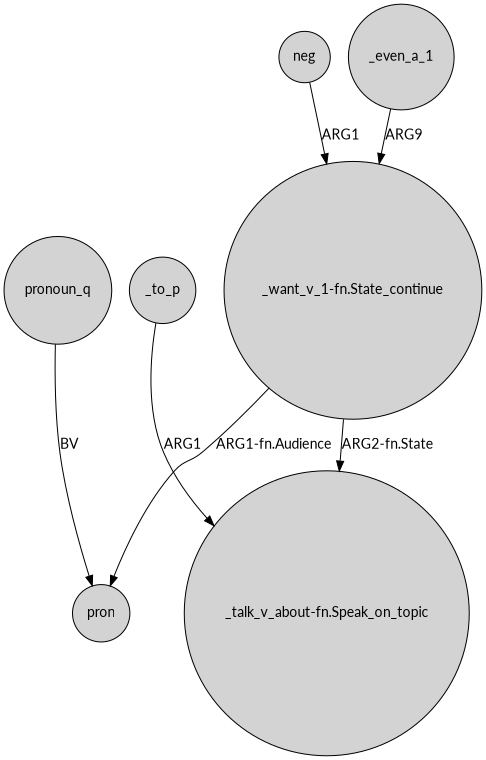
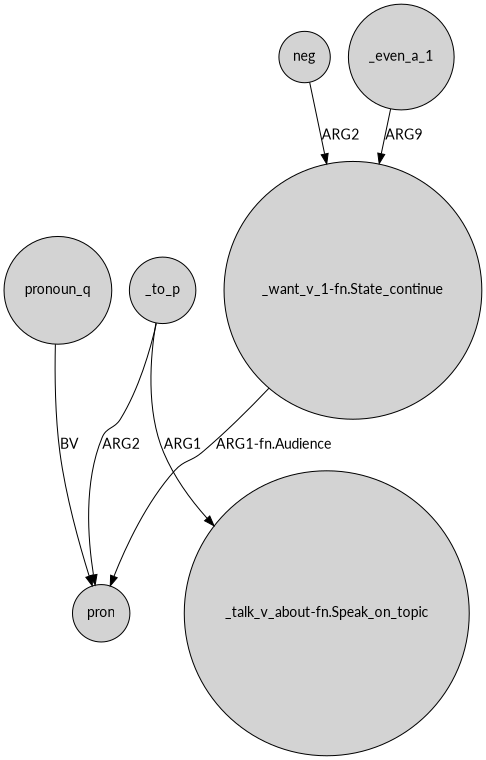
edge "neg" -> "_want_v_1-fn.State_continue": label "ARG1" -> "ARG2"
edge "_want_v_1-fn.State_continue" -> "_talk_v_about-fn.Speak_on_topic": removed, label "ARG2-fn.State"
edge "_to_p" -> "pron": added, label "ARG2"
